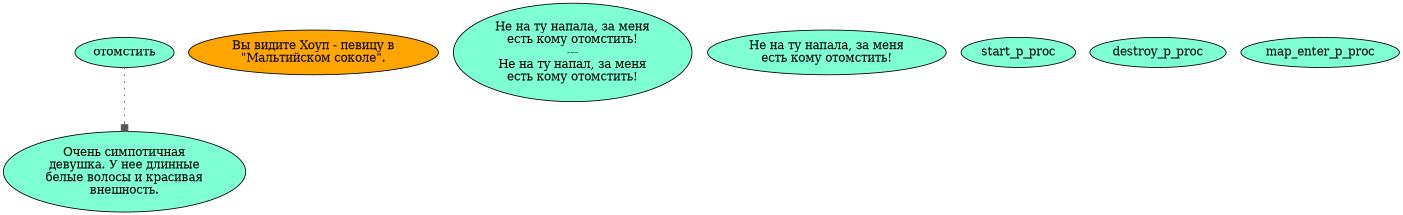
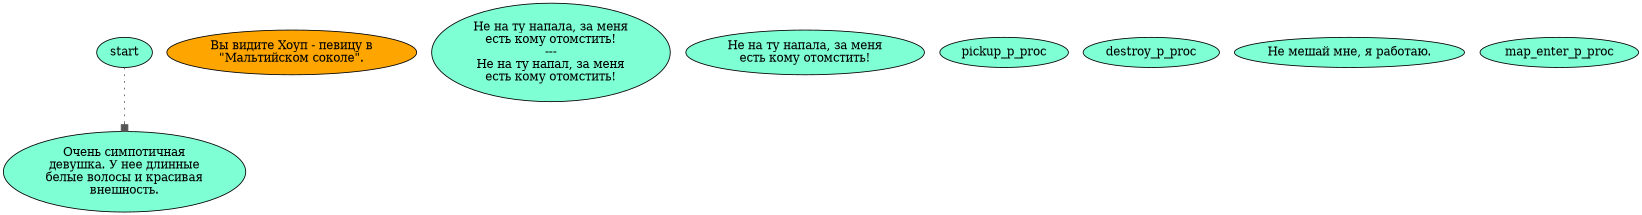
node "отомстить": label "отомстить" -> "start"
node "start_p_proc": label "start_p_proc" -> "pickup_p_proc"
node "Не мешай мне, я работаю.": added
